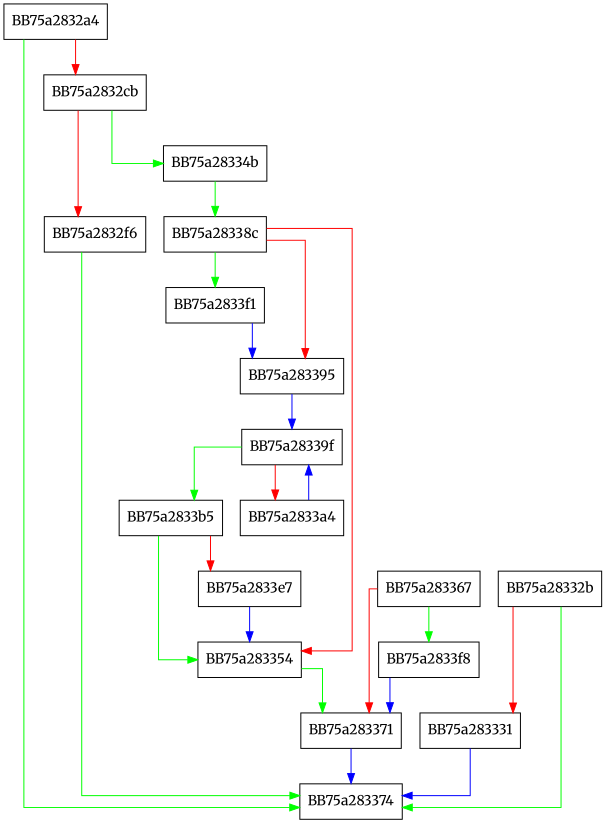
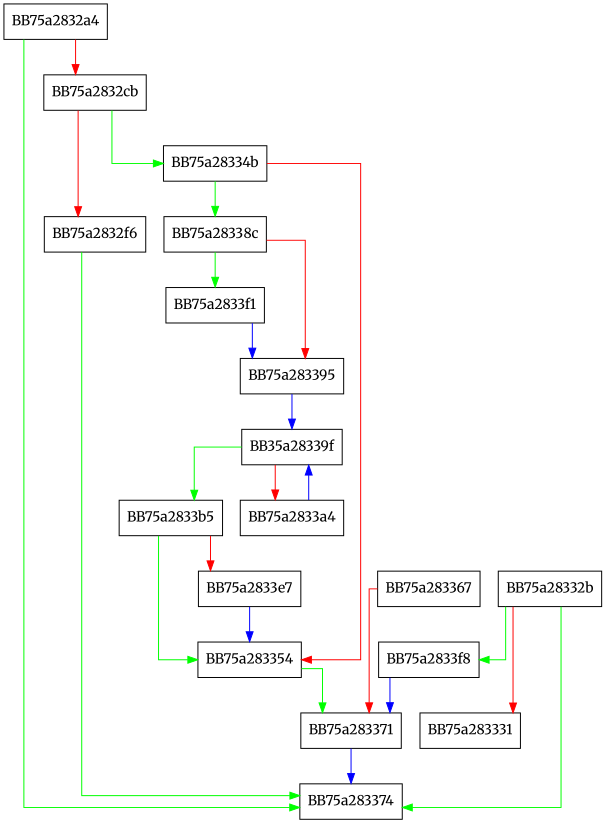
edge "BB75a28338c" -> "BB75a283354": now "BB75a28334b" -> "BB75a283354"
node "BB75a28339f": label "BB75a28339f" -> "BB35a28339f"
edge "BB75a283367" -> "BB75a2833f8": now "BB75a28332b" -> "BB75a2833f8"
edge "BB75a283331" -> "BB75a283374": removed
